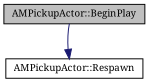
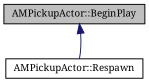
edge "AMPickupActor::BeginPlay" -> "AMPickupActor::Respawn": reversed
